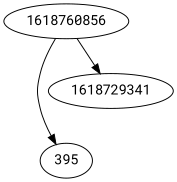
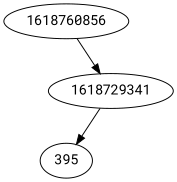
edge "1618760856" -> "395": now "1618729341" -> "395"
